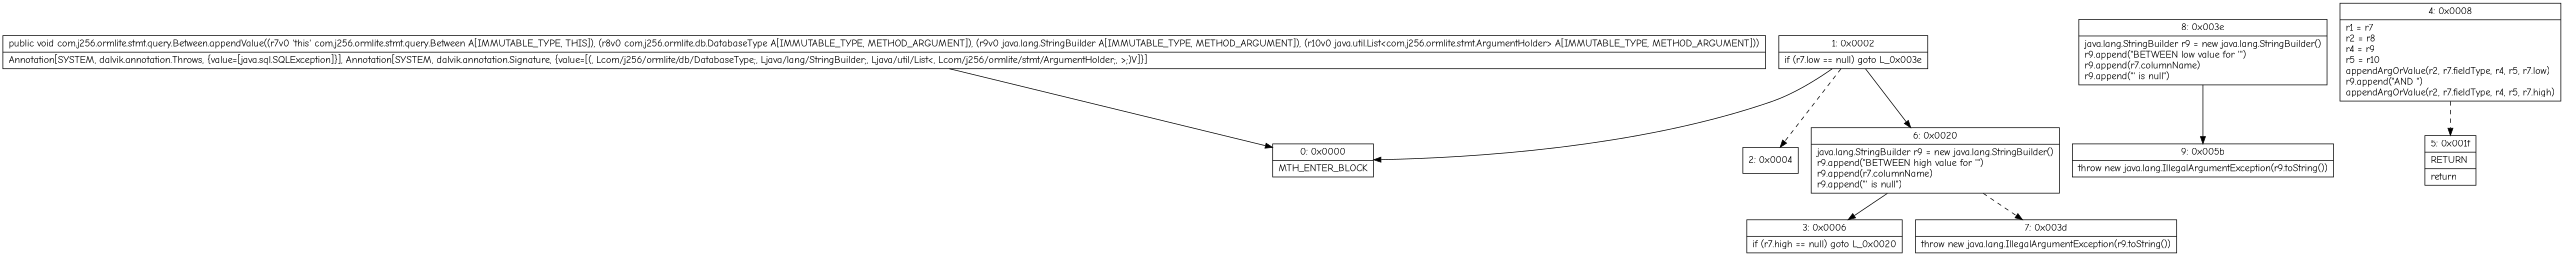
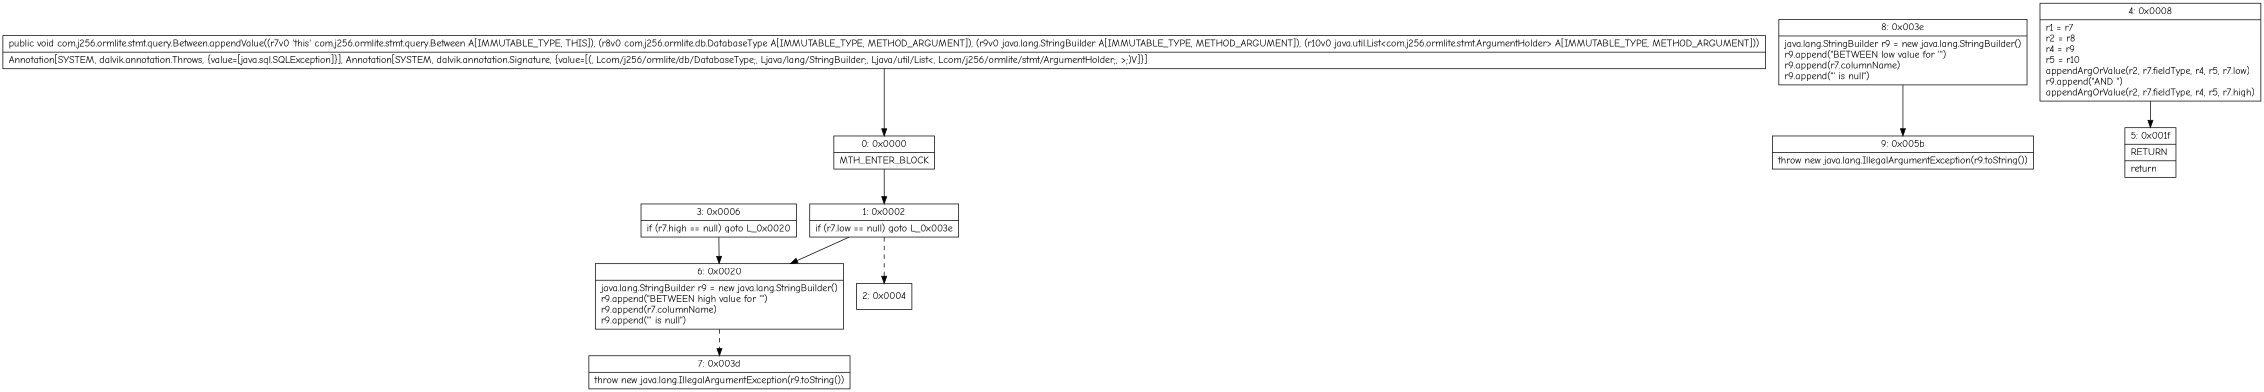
edge "4: 0x0008" -> "5: 0x001f": style dashed -> solid
edge "1: 0x0002" -> "0: 0x0000": reversed
edge "6: 0x0020" -> "3: 0x0006": reversed
